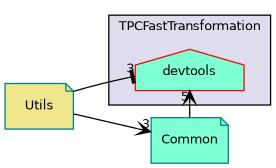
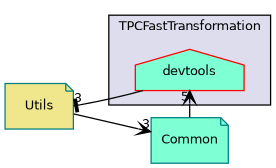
edge "Utils" -> "devtools": reversed
